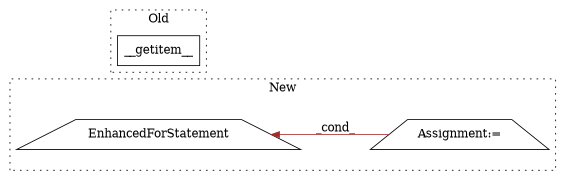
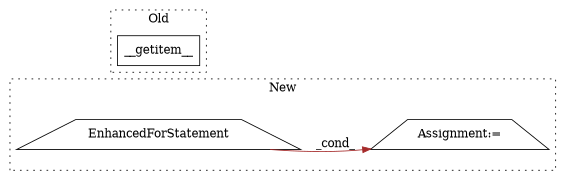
edge "Assignment:=" -> "EnhancedForStatement": reversed
